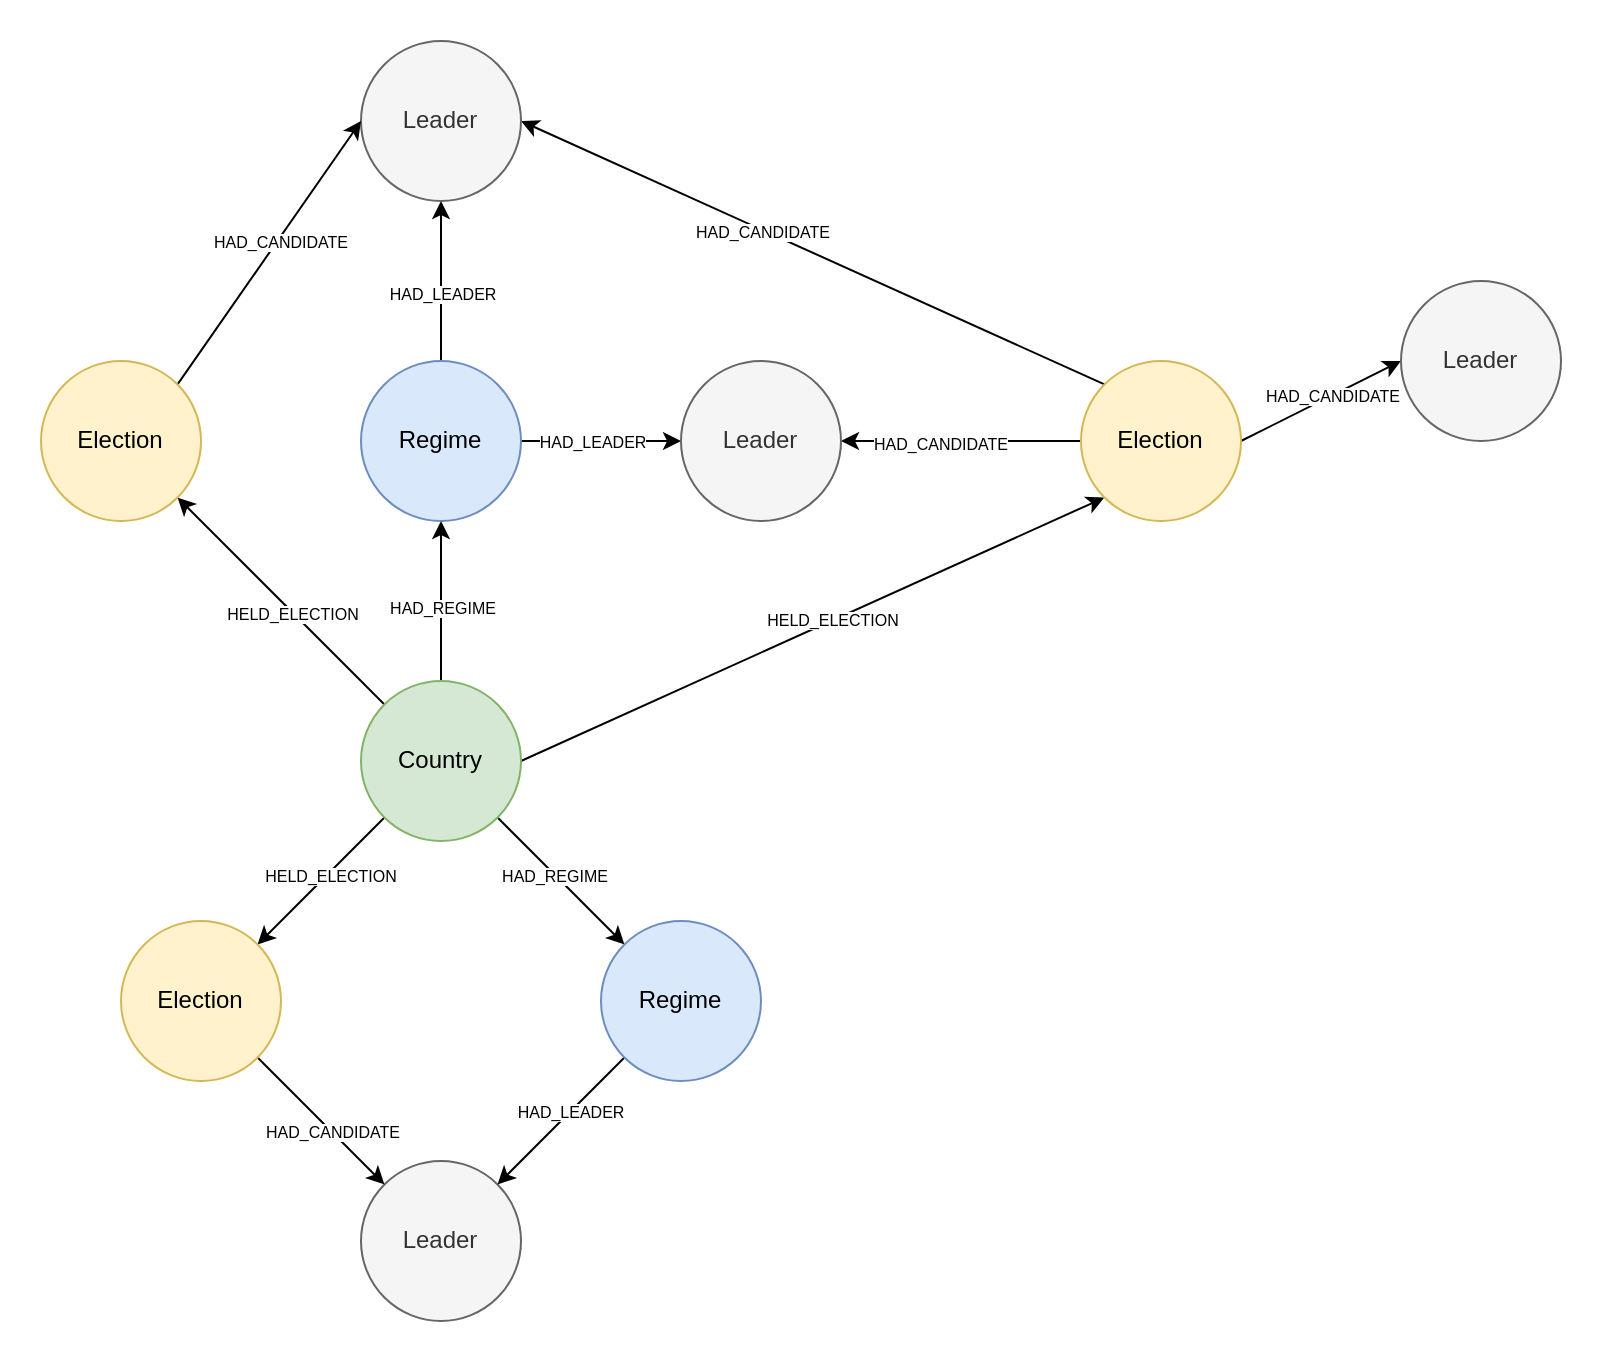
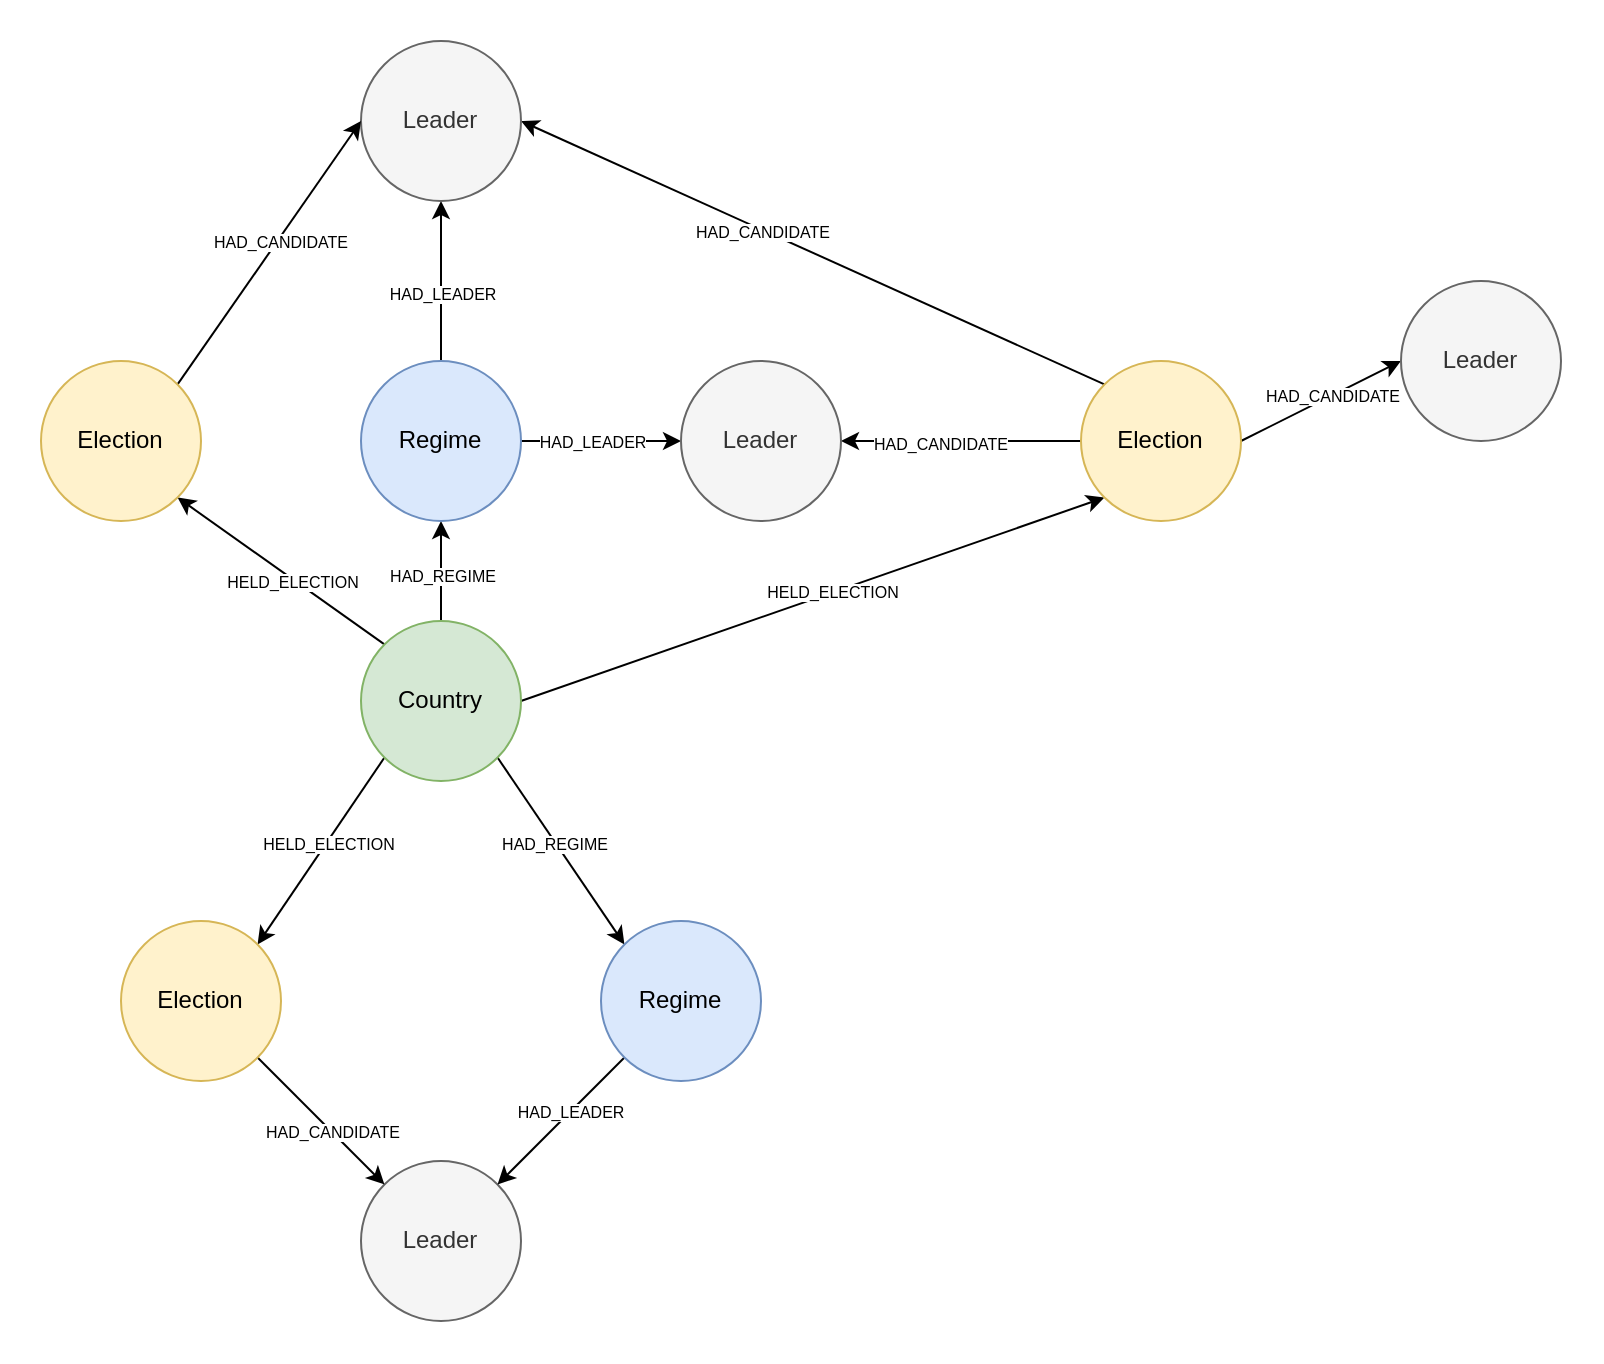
node "Country": moved (441, 761) -> (441, 701)
